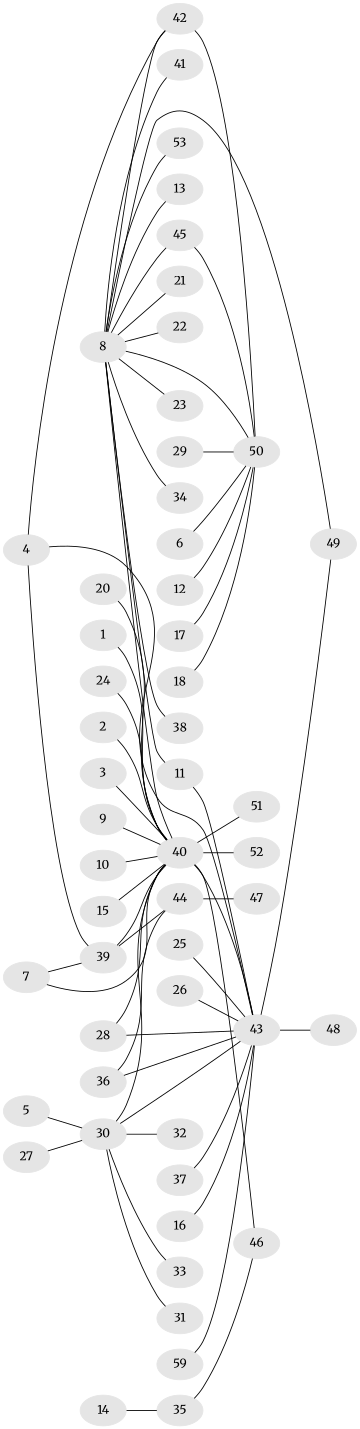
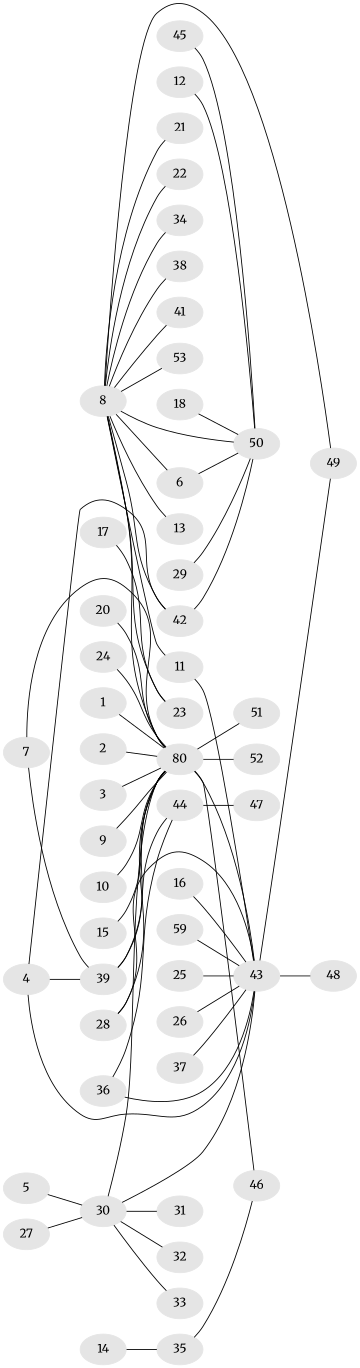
edge "45" -- "8": now "6" -- "8"
edge "50" -- "17": now "23" -- "17"
node "40": label "40" -> "80"
